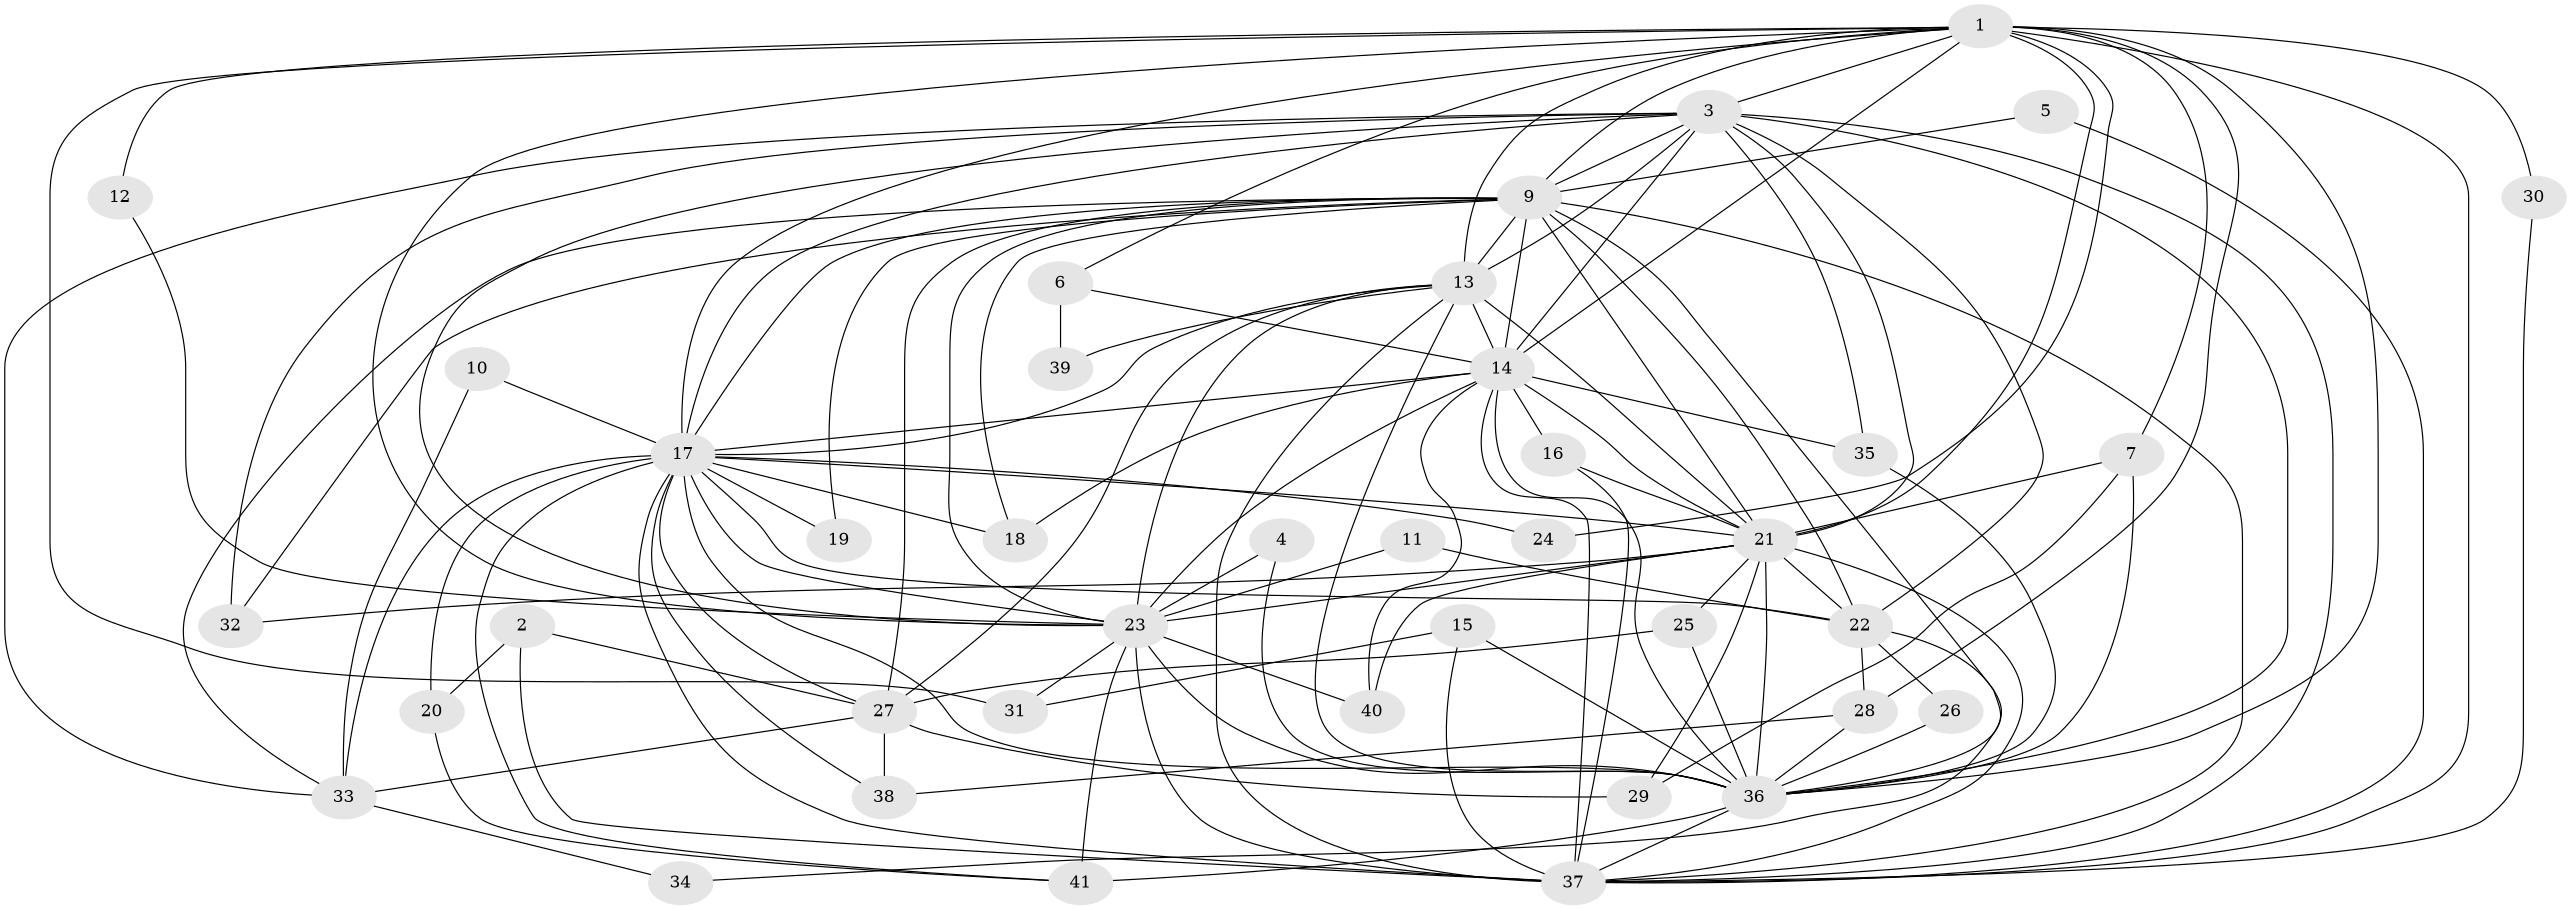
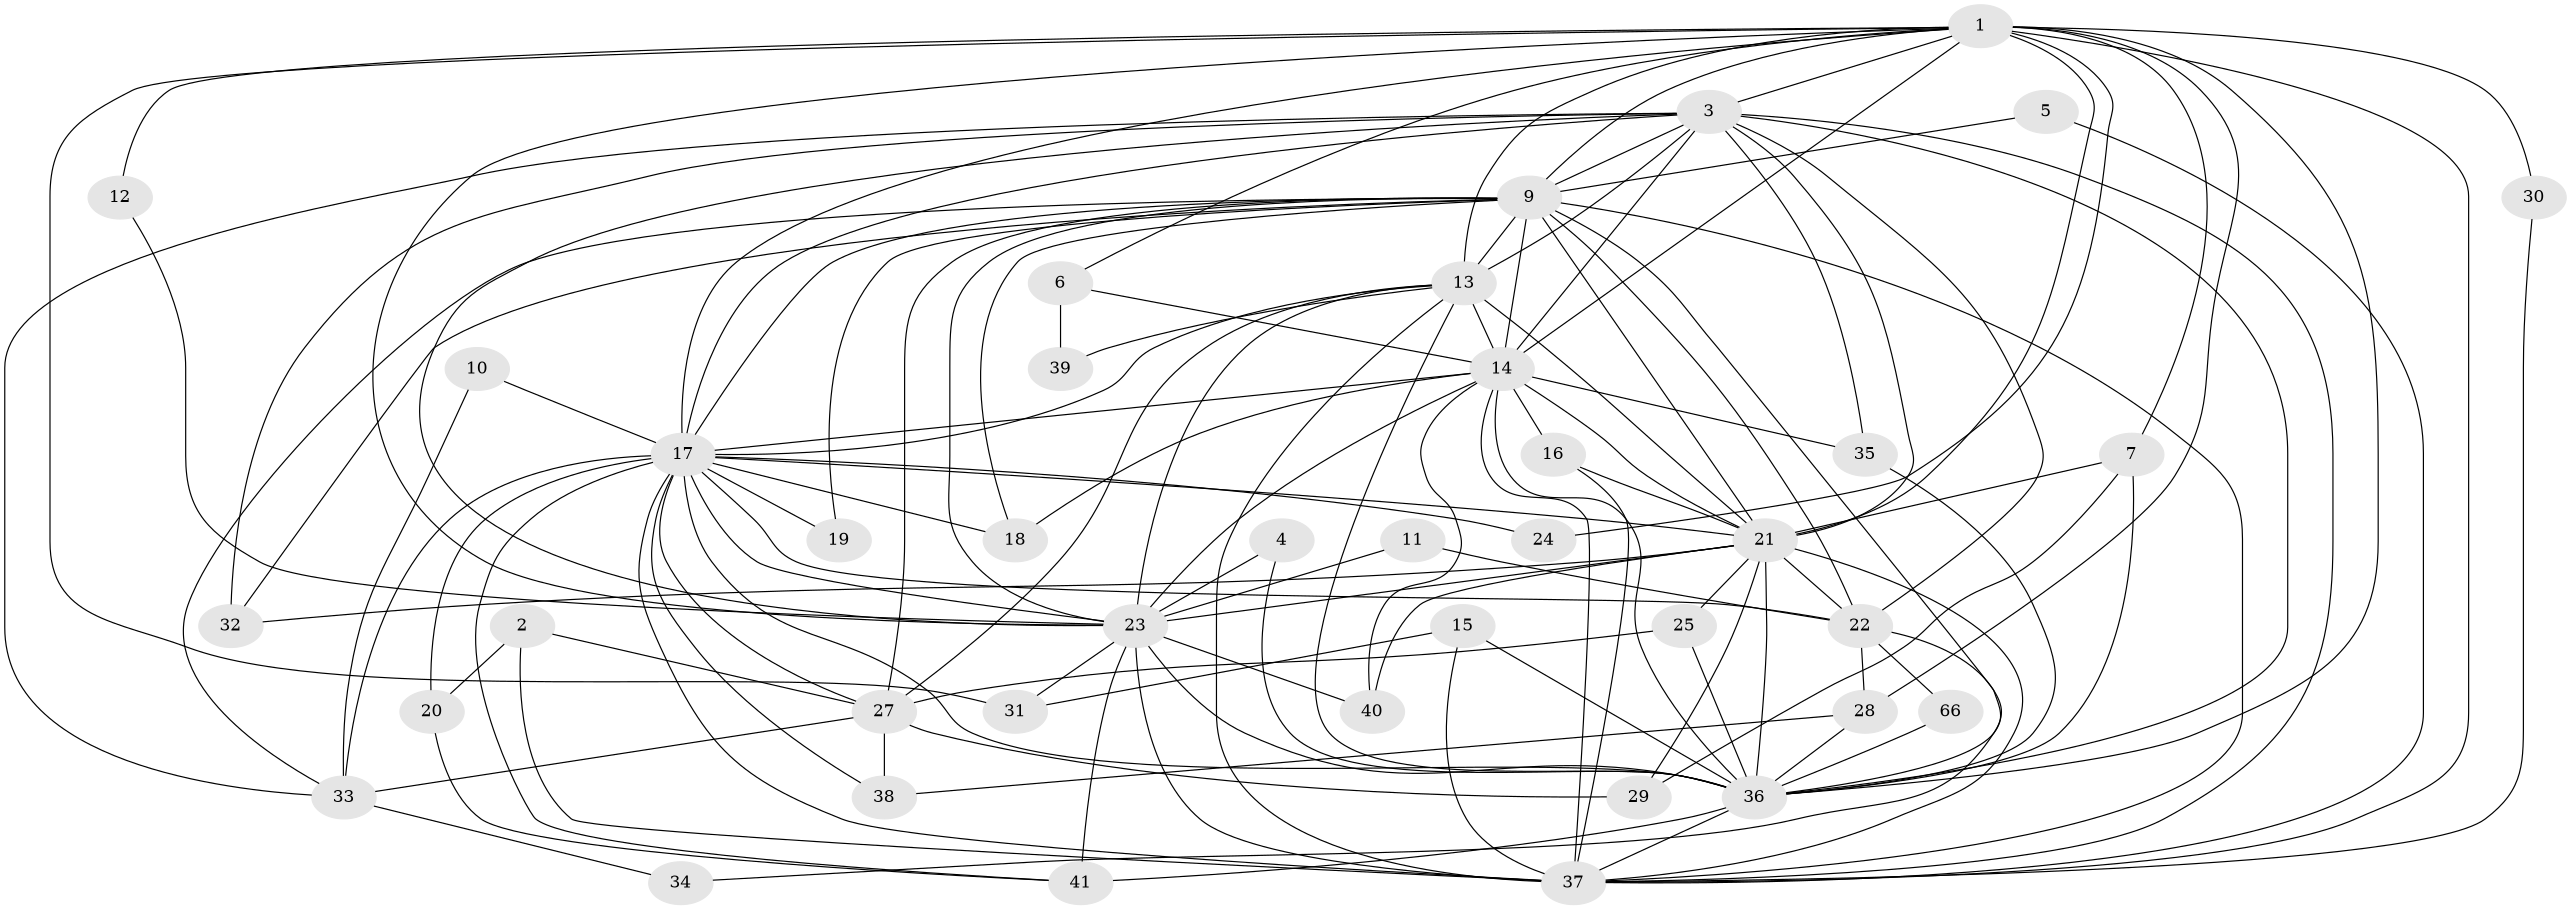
node "26": label "26" -> "66"
